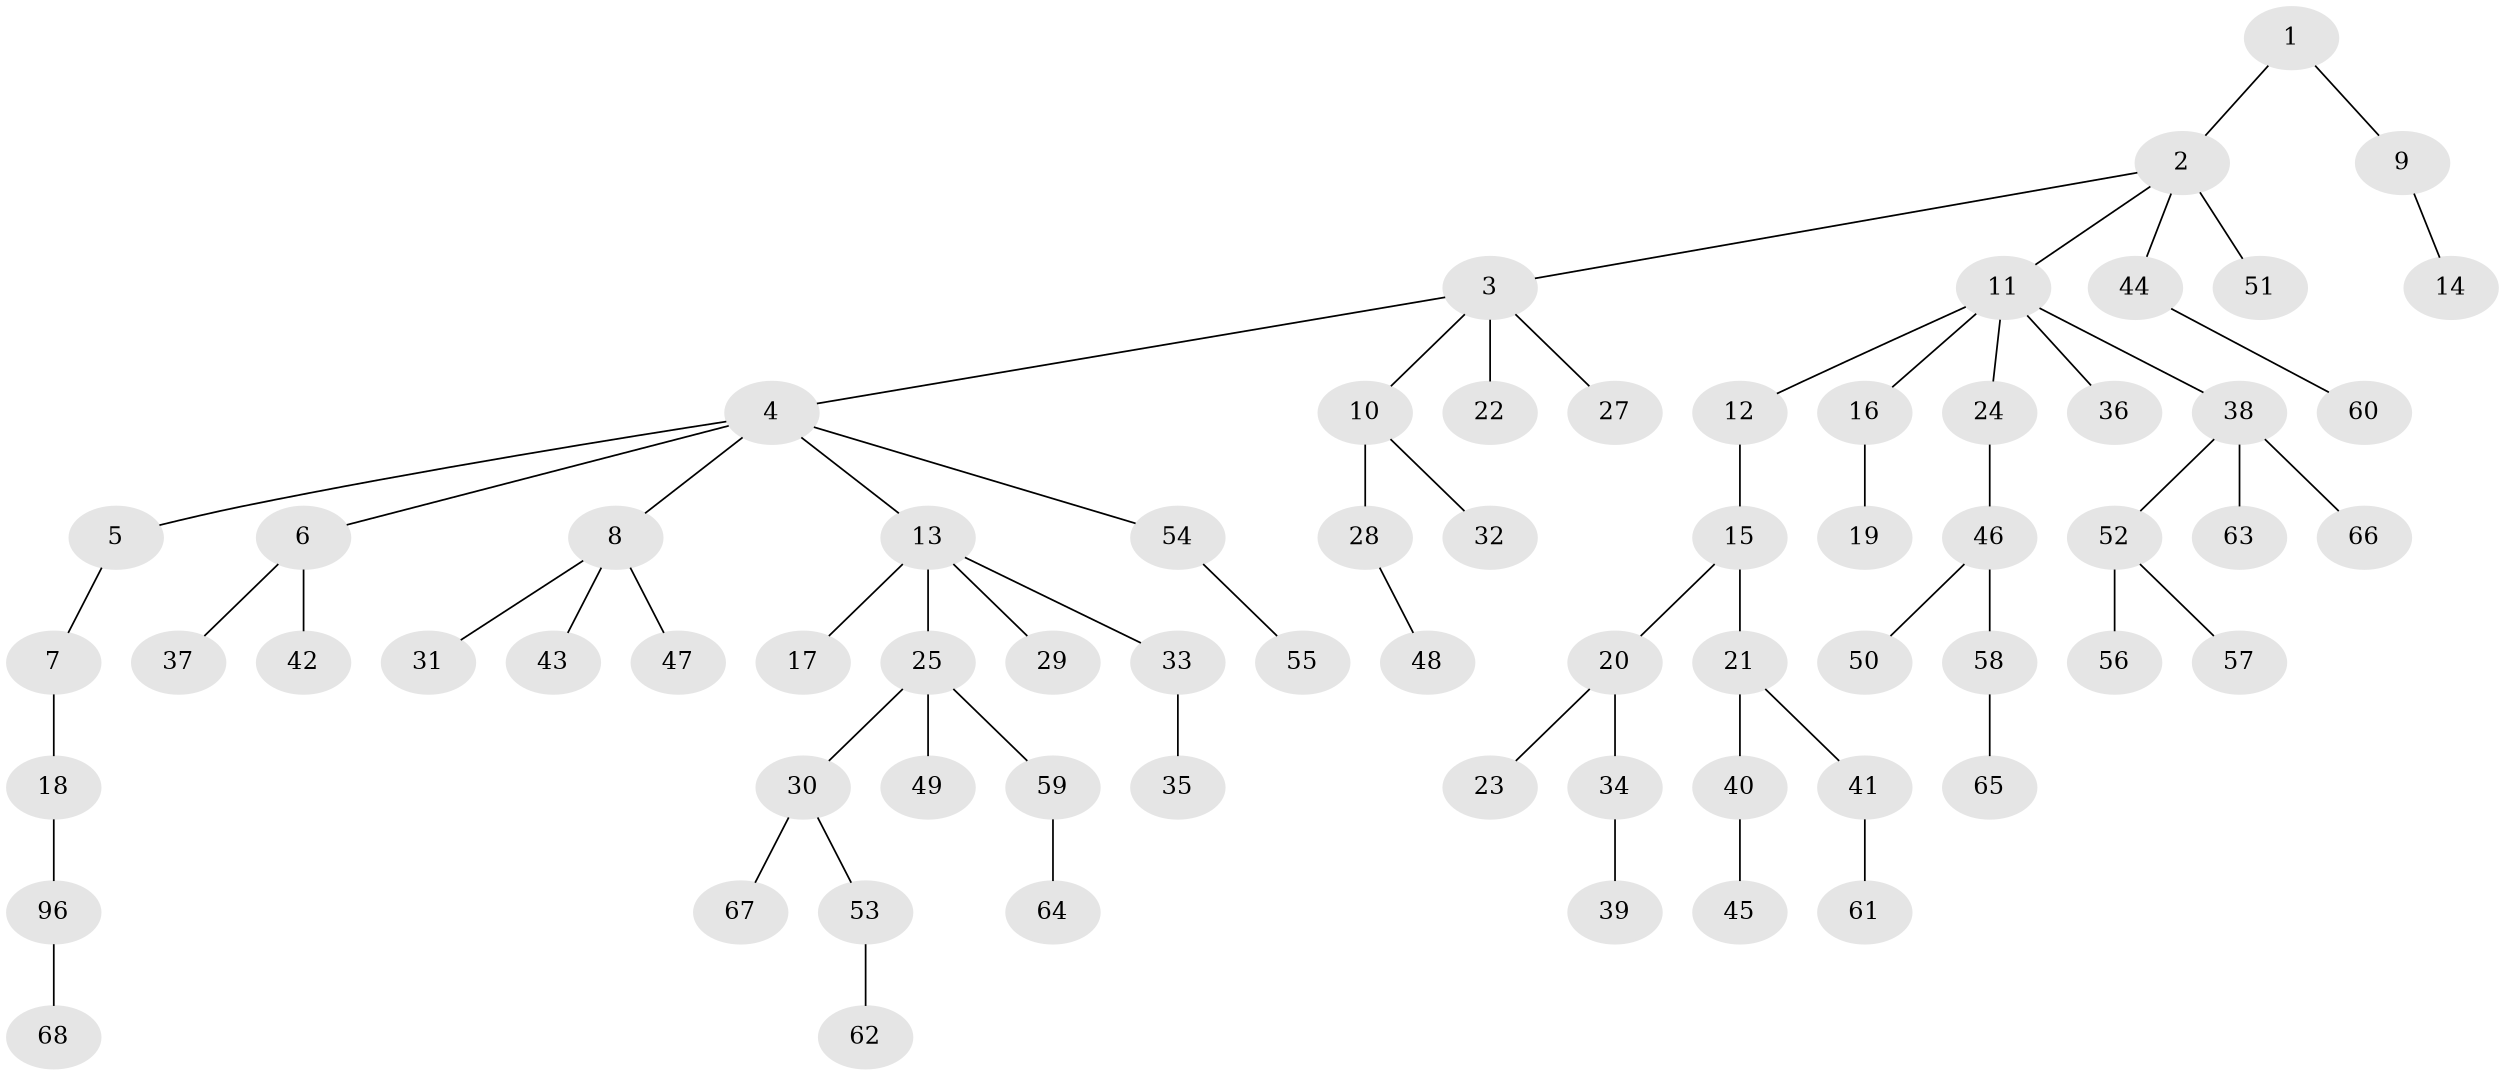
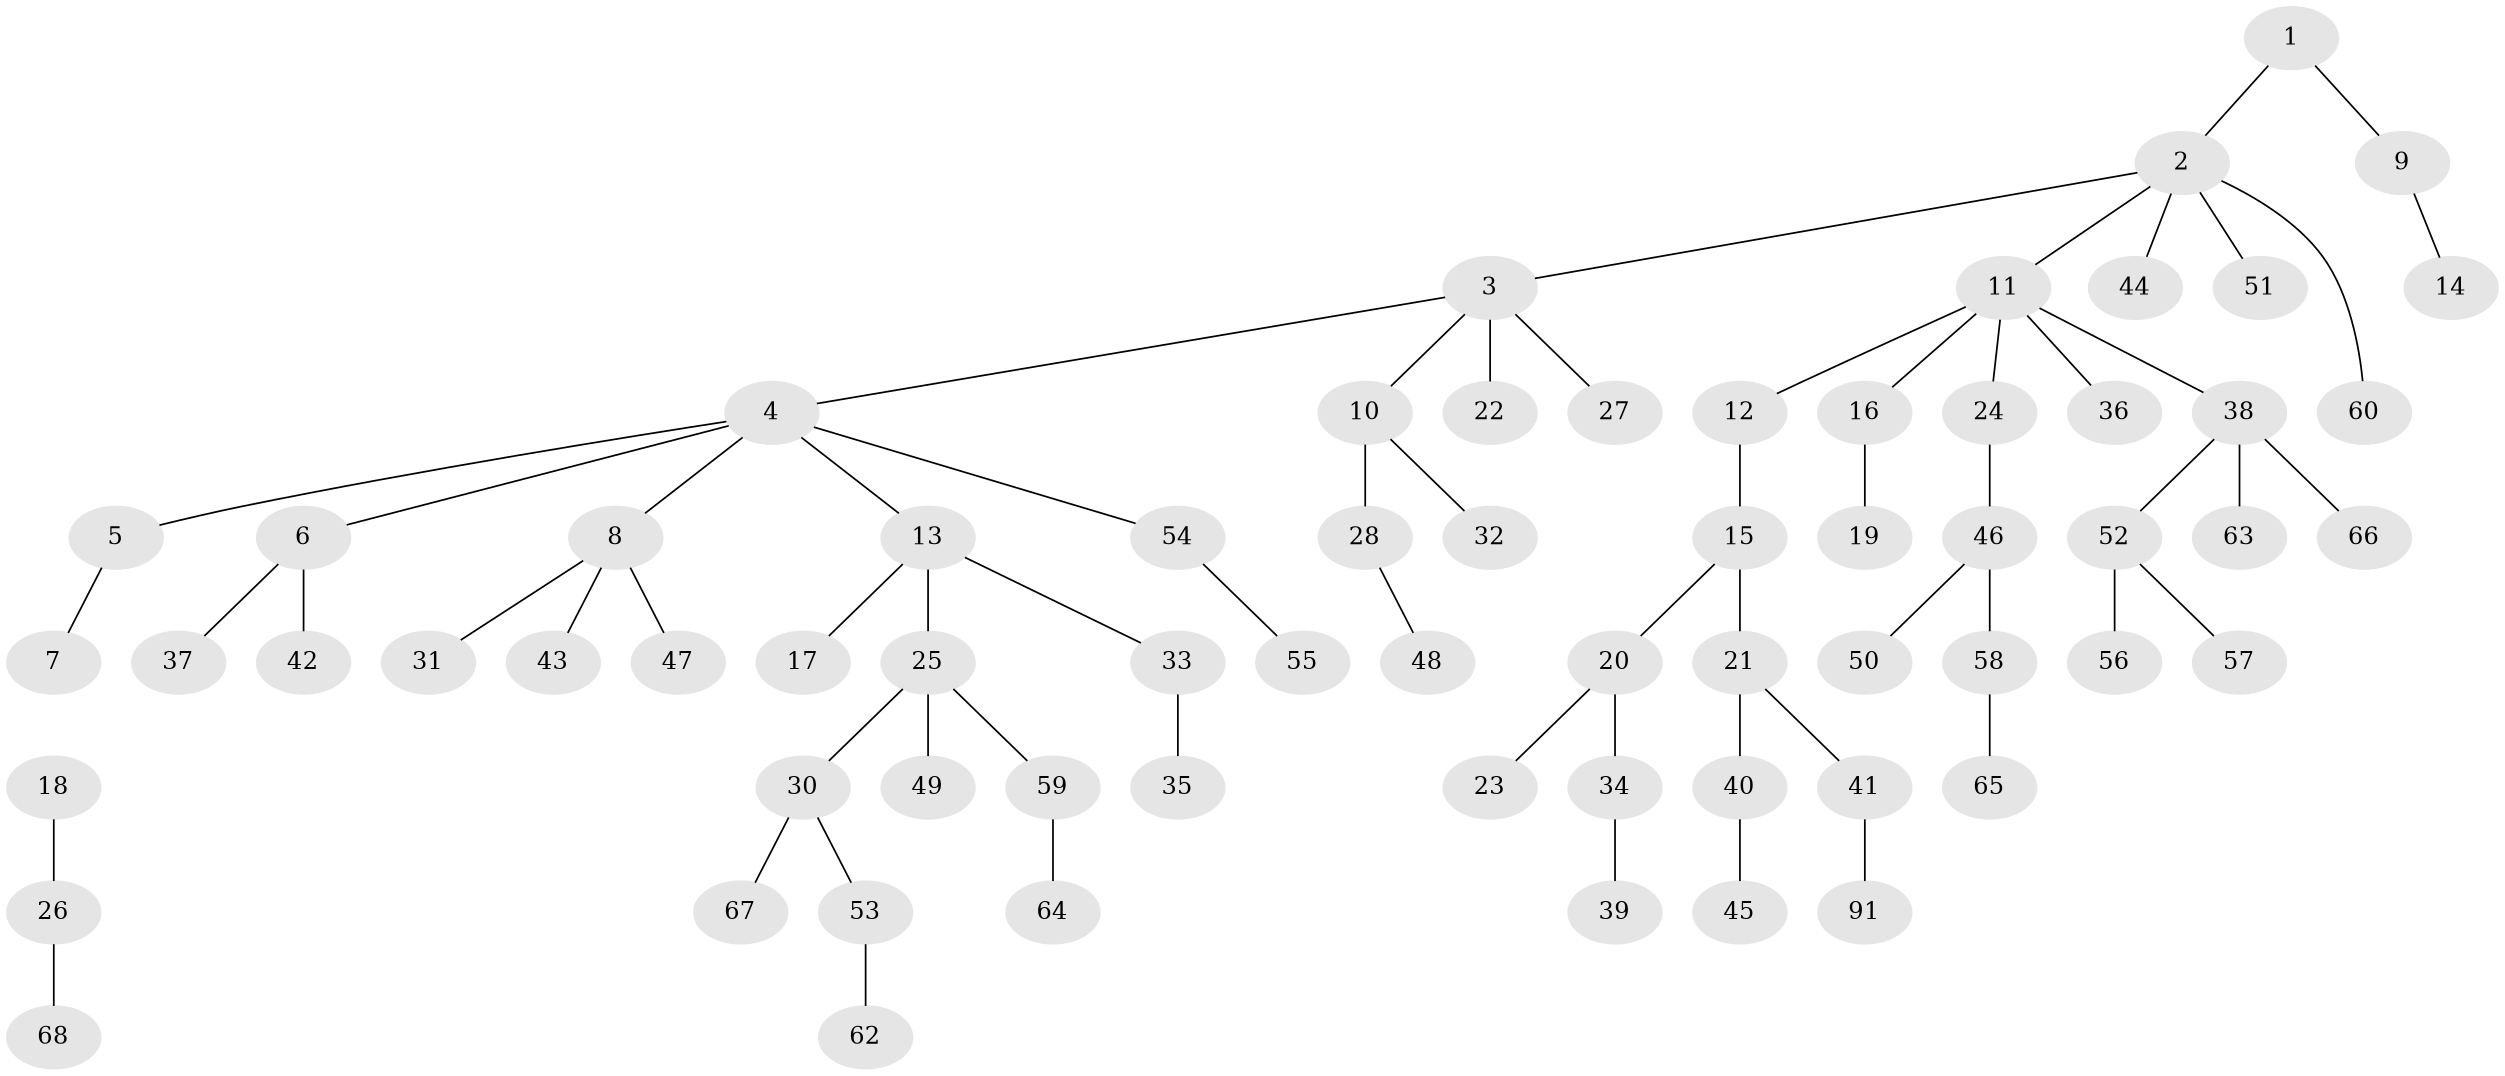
edge "44" -- "60": now "2" -- "60"
node "29": removed
edge "7" -- "18": removed
node "96": label "96" -> "26"
node "61": label "61" -> "91"
